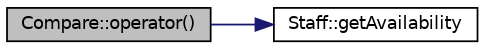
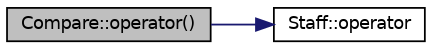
node "Staff::getAvailability": label "Staff::getAvailability" -> "Staff::operator"
